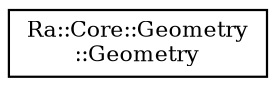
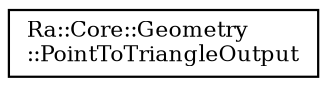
node "Ra::Core::Geometry ::Geometry": label "Ra::Core::Geometry ::Geometry" -> "Ra::Core::Geometry ::PointToTriangleOutput"
